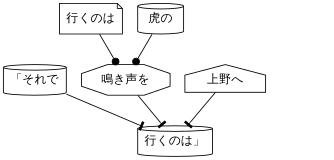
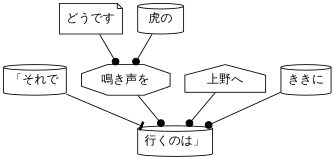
node "行くのは": label "行くのは" -> "どうです"
node "ききに": added
edge "上野へ" -> "行くのは」": arrowhead tee -> dot
edge "鳴き声を" -> "行くのは」": arrowhead tee -> dot
